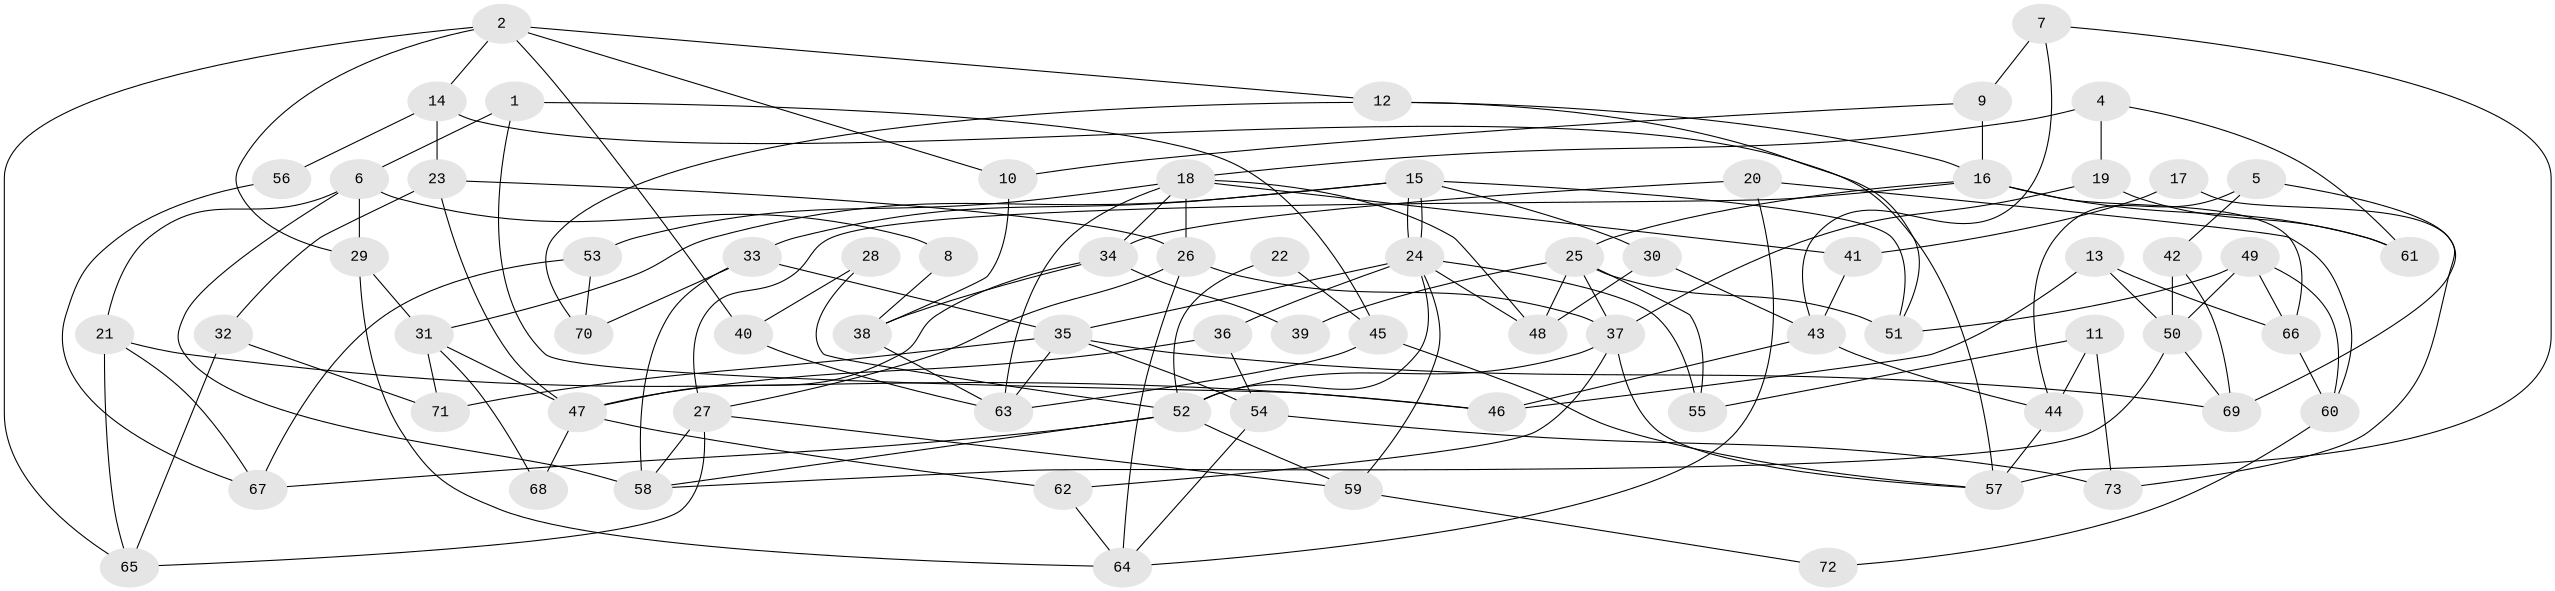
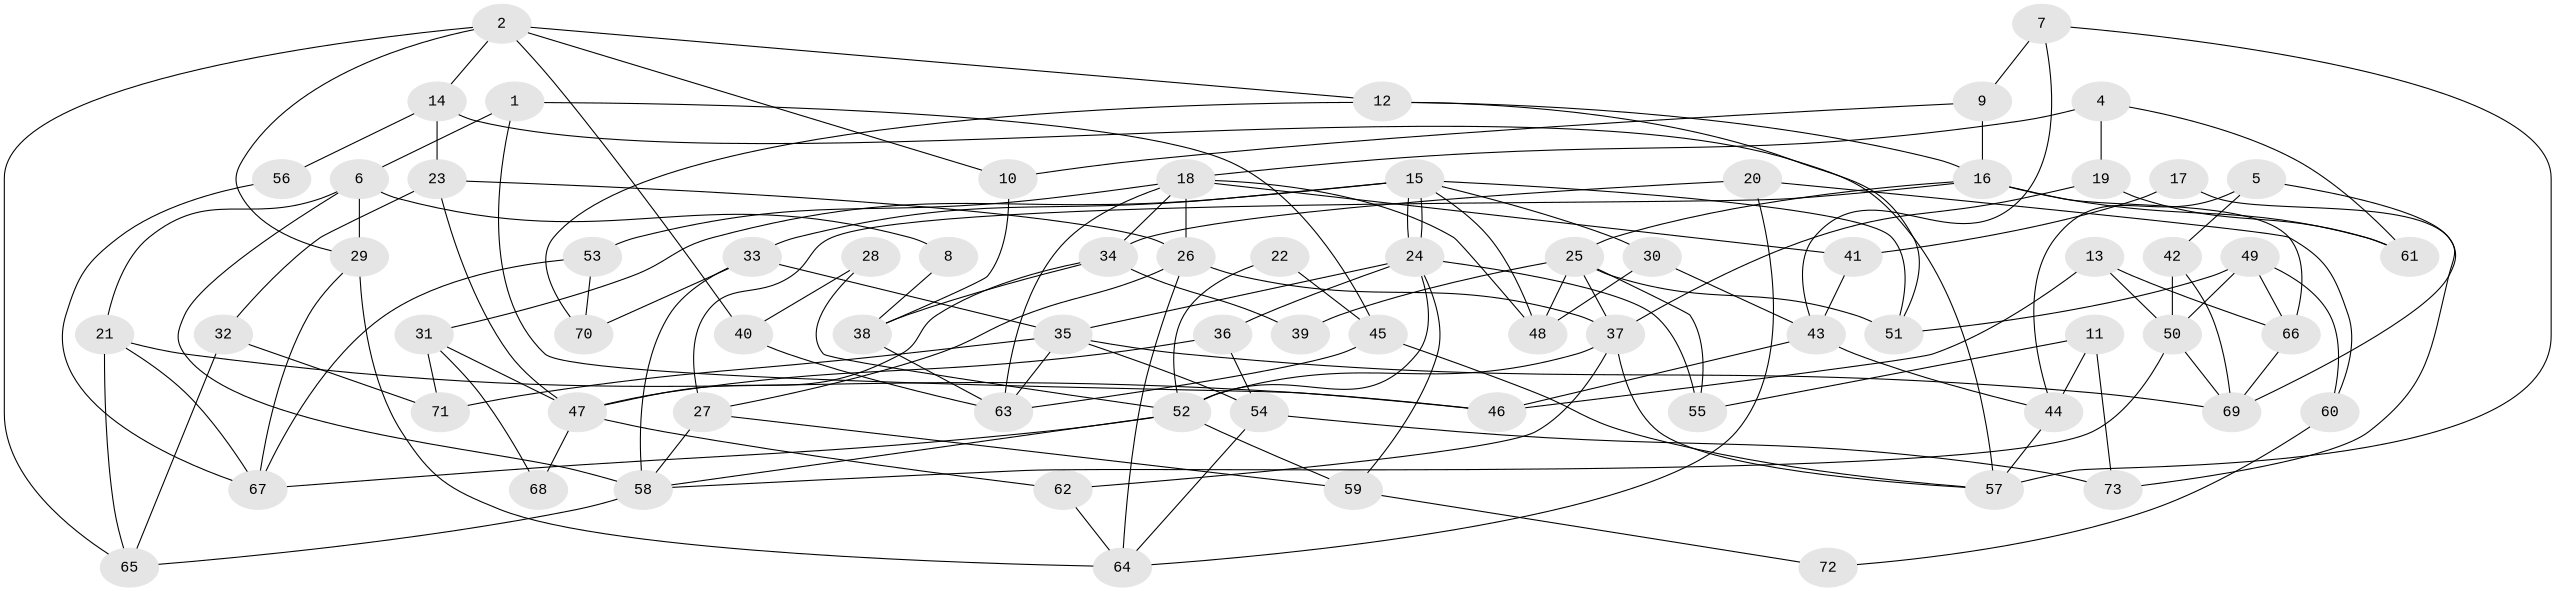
edge "24" -- "48": now "15" -- "48"
edge "29" -- "31": now "29" -- "67"
edge "66" -- "60": now "66" -- "69"
edge "27" -- "65": now "58" -- "65"
